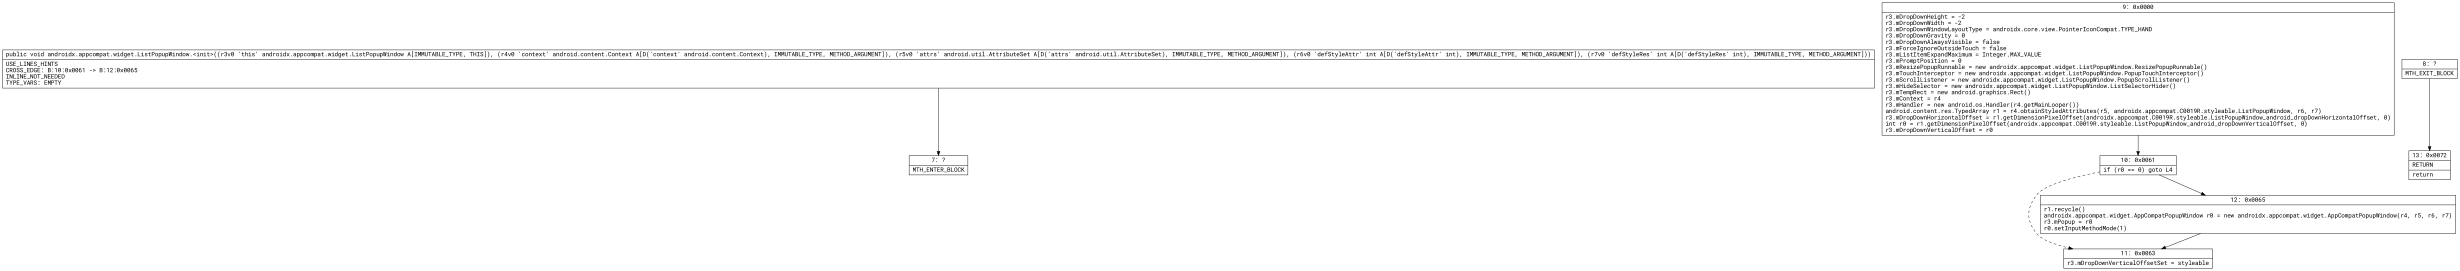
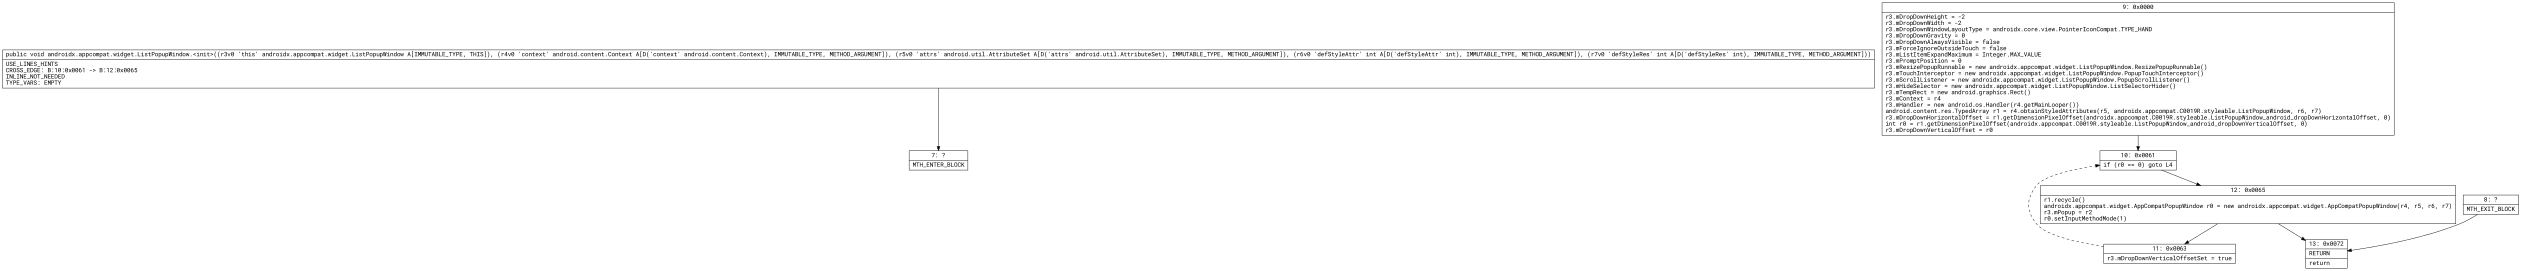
edge "10: 0x0061" -> "11: 0x0063": reversed
node "12: 0x0065": text "r3.mPopup = r0" -> "r3.mPopup = r2"
edge "12: 0x0065" -> "13: 0x0072": added
node "11: 0x0063": text "r3.mDropDownVerticalOffsetSet = styleable" -> "r3.mDropDownVerticalOffsetSet = true"
